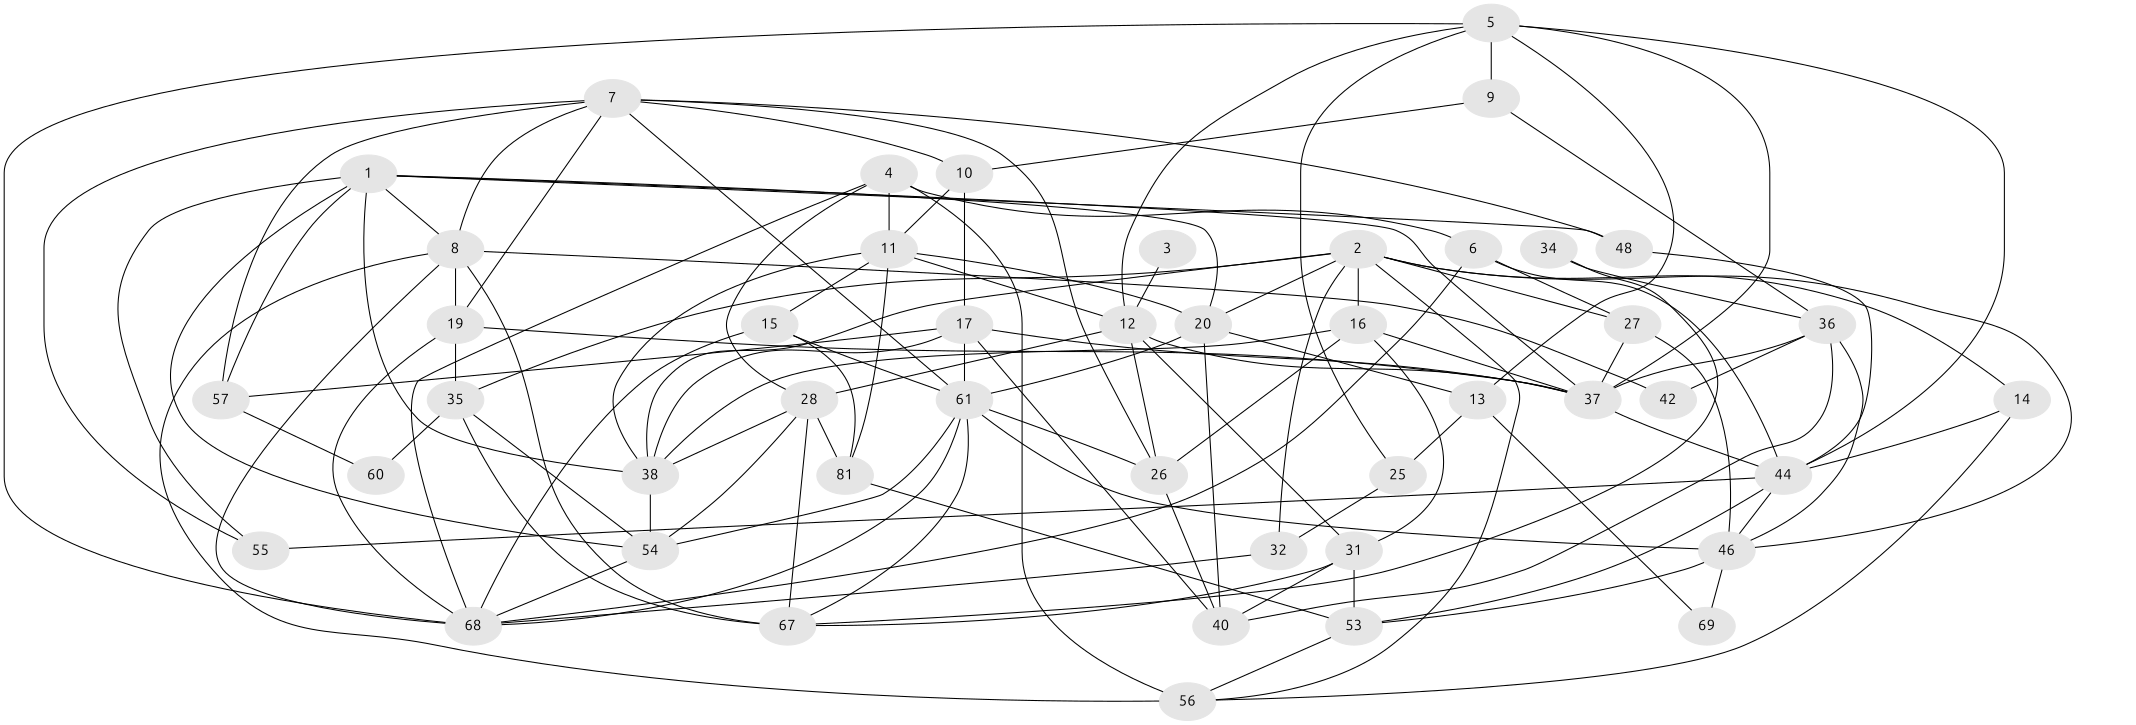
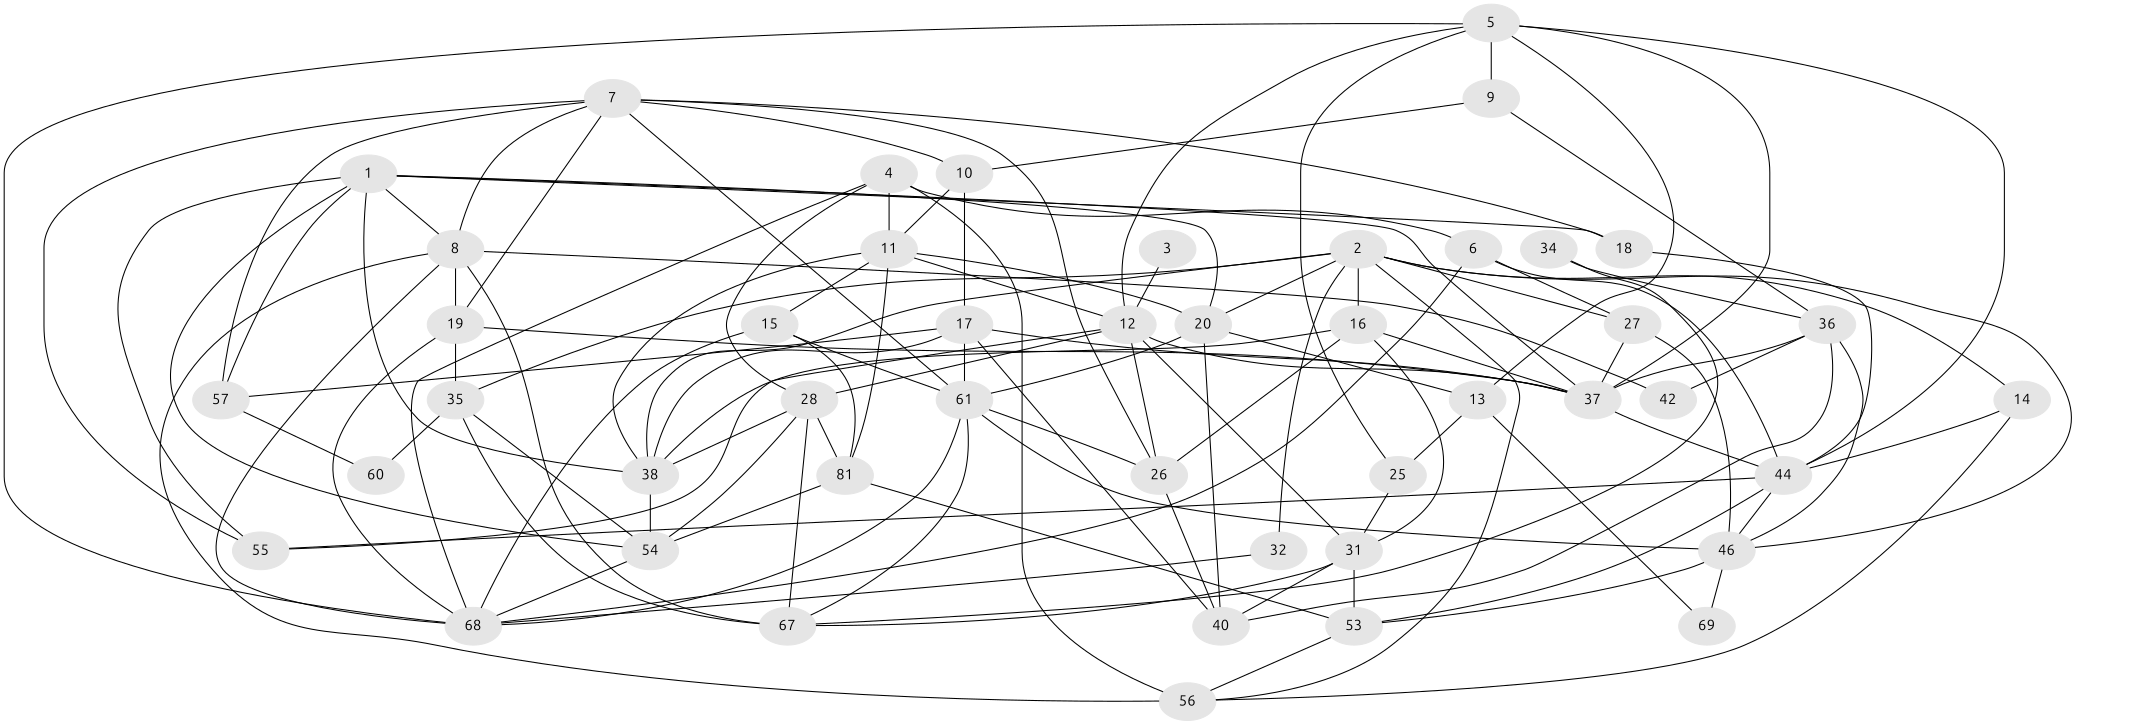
node "48": label "48" -> "18"
edge "12" -- "55": added
edge "61" -- "54": now "81" -- "54"
edge "25" -- "32": now "25" -- "31"
